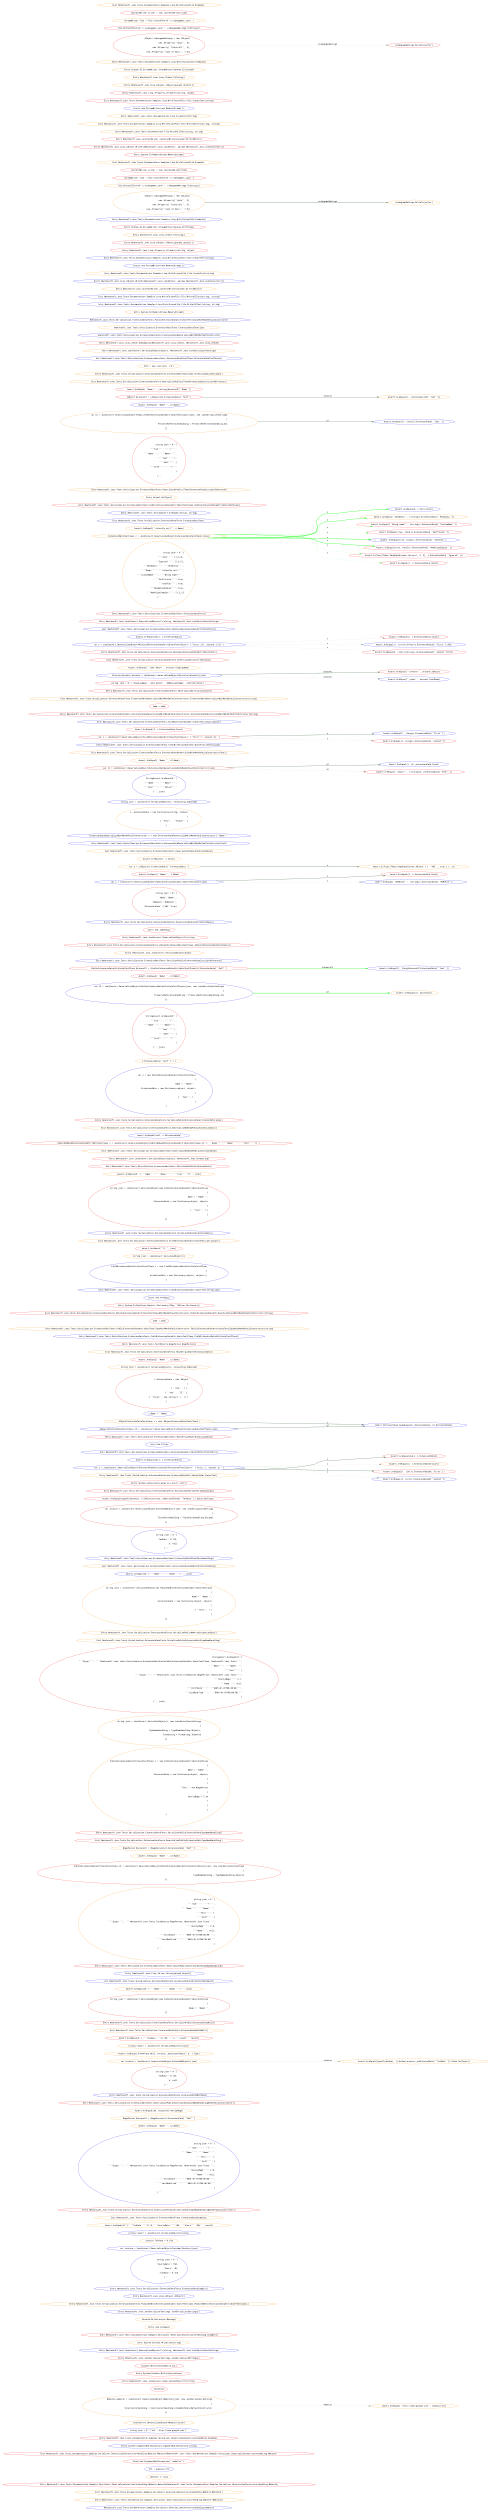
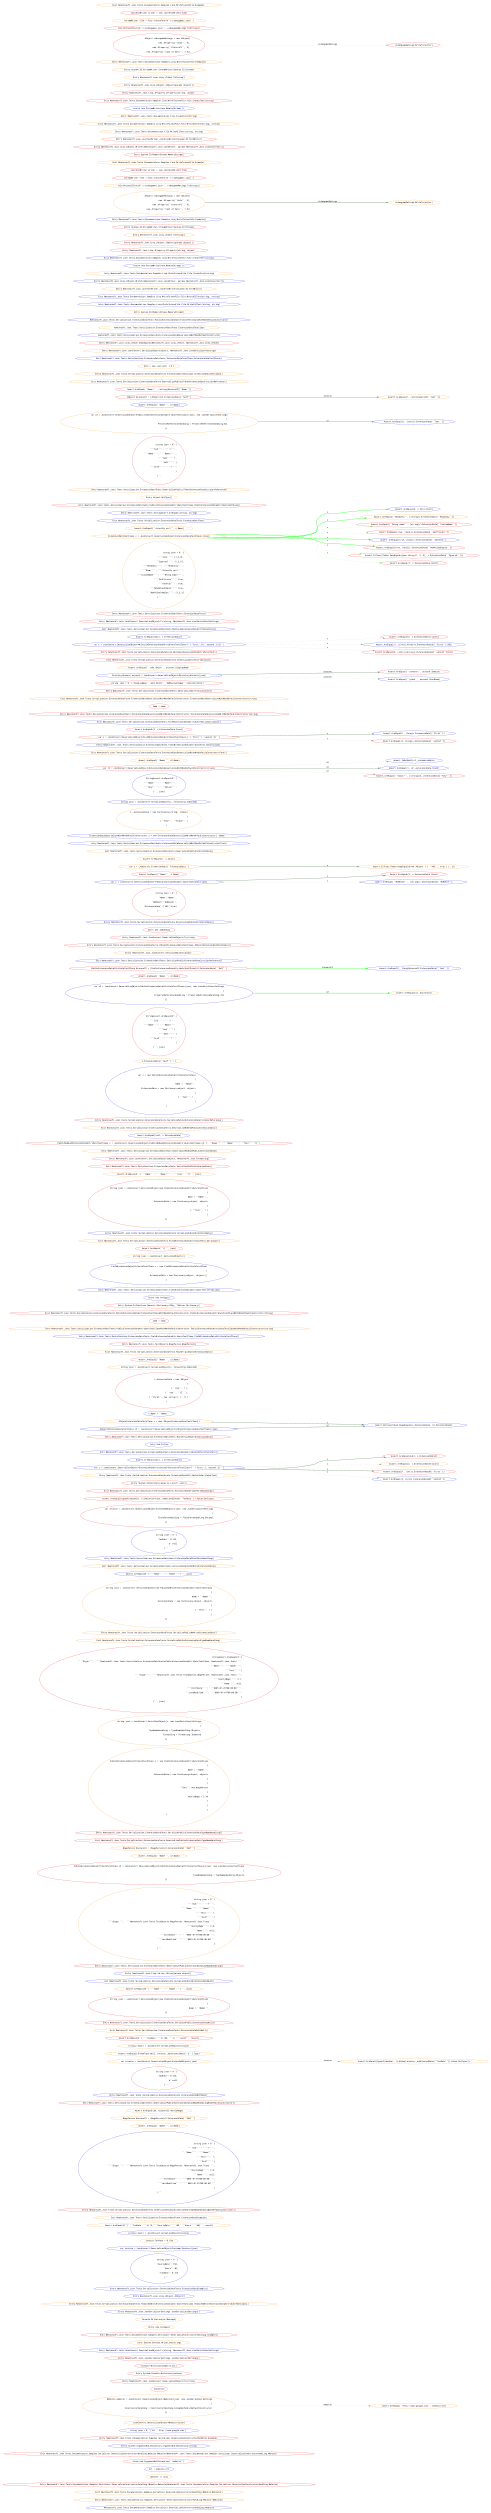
node "Assert.IsNotNull(c2._extensionData)": added
